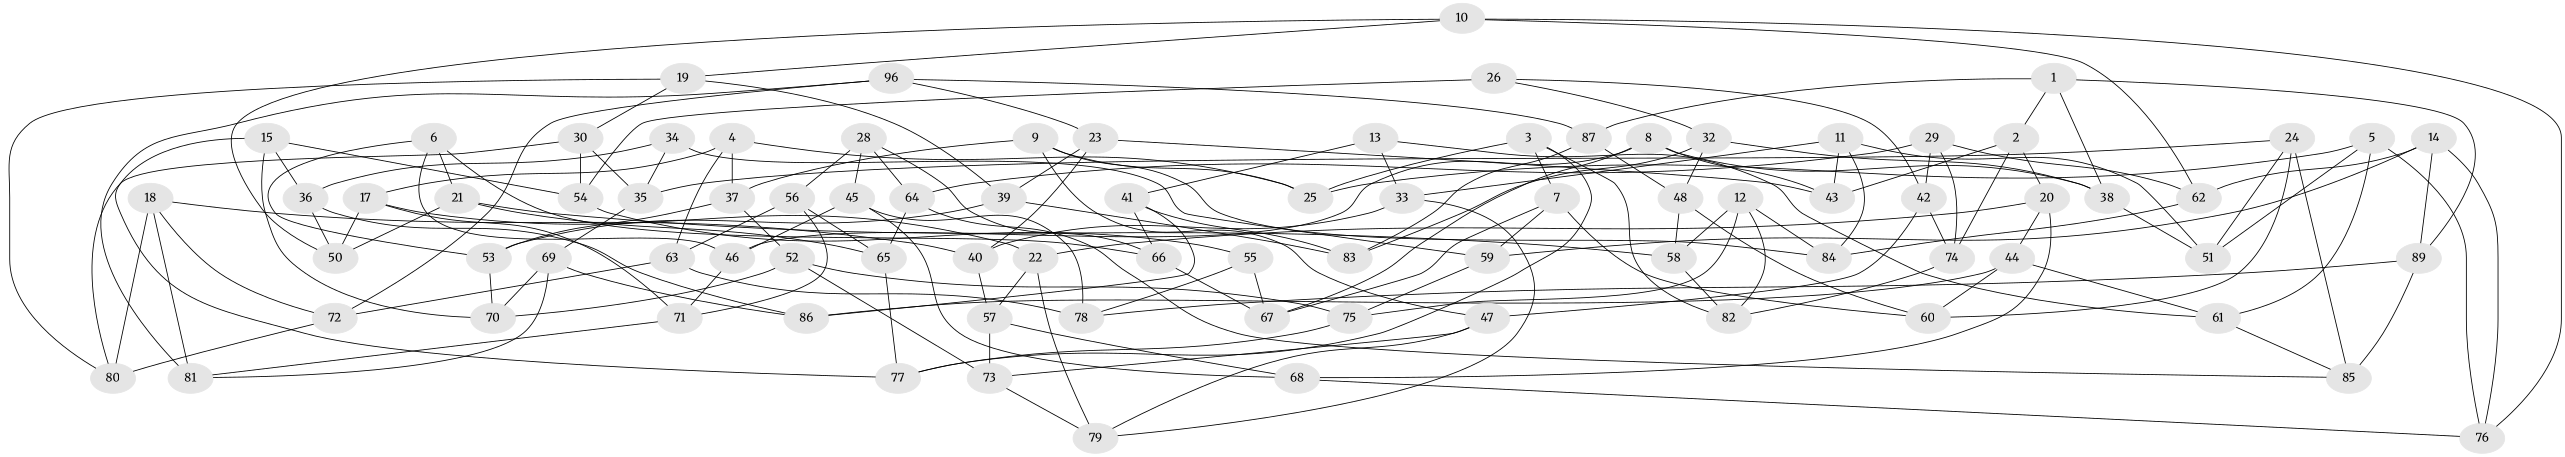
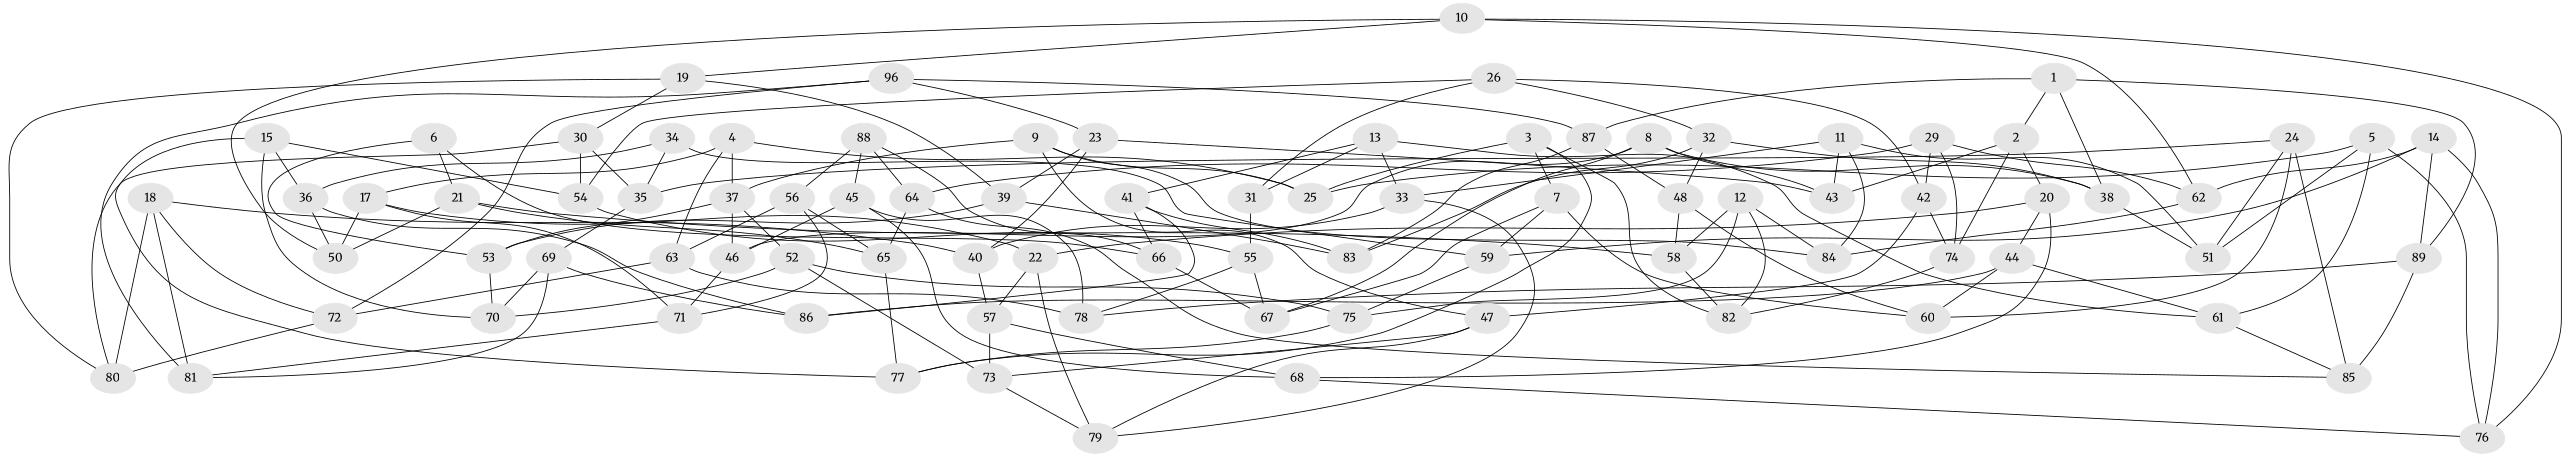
node "28": label "28" -> "88"
node "31": added
edge "6" -- "46": now "37" -- "46"
